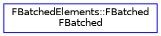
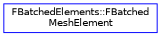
node "FBatchedElements::FBatched FBatched": label "FBatchedElements::FBatched FBatched" -> "FBatchedElements::FBatched MeshElement"
